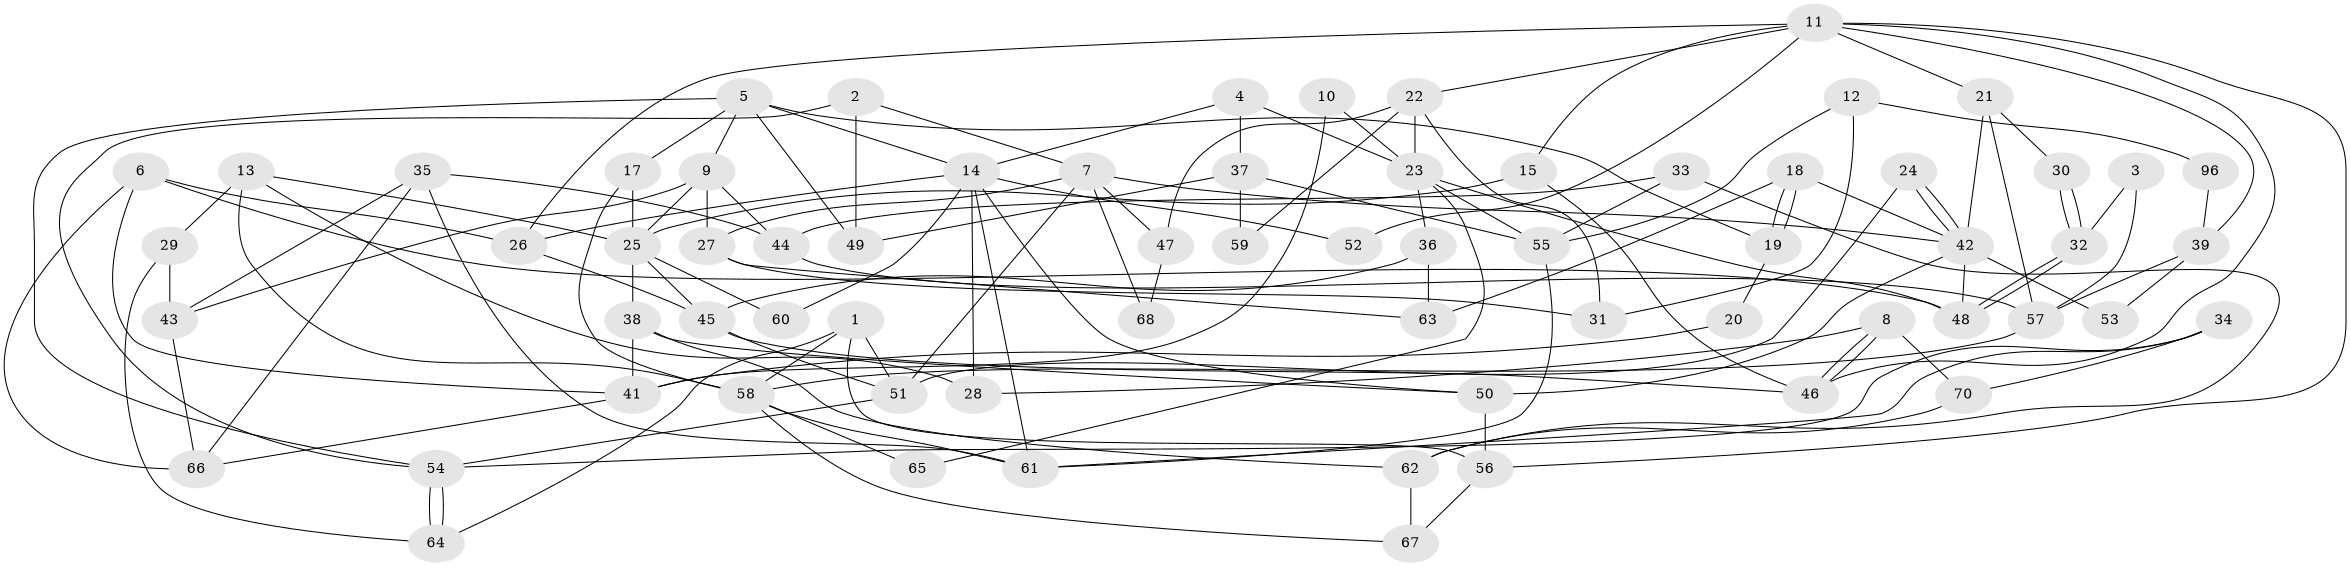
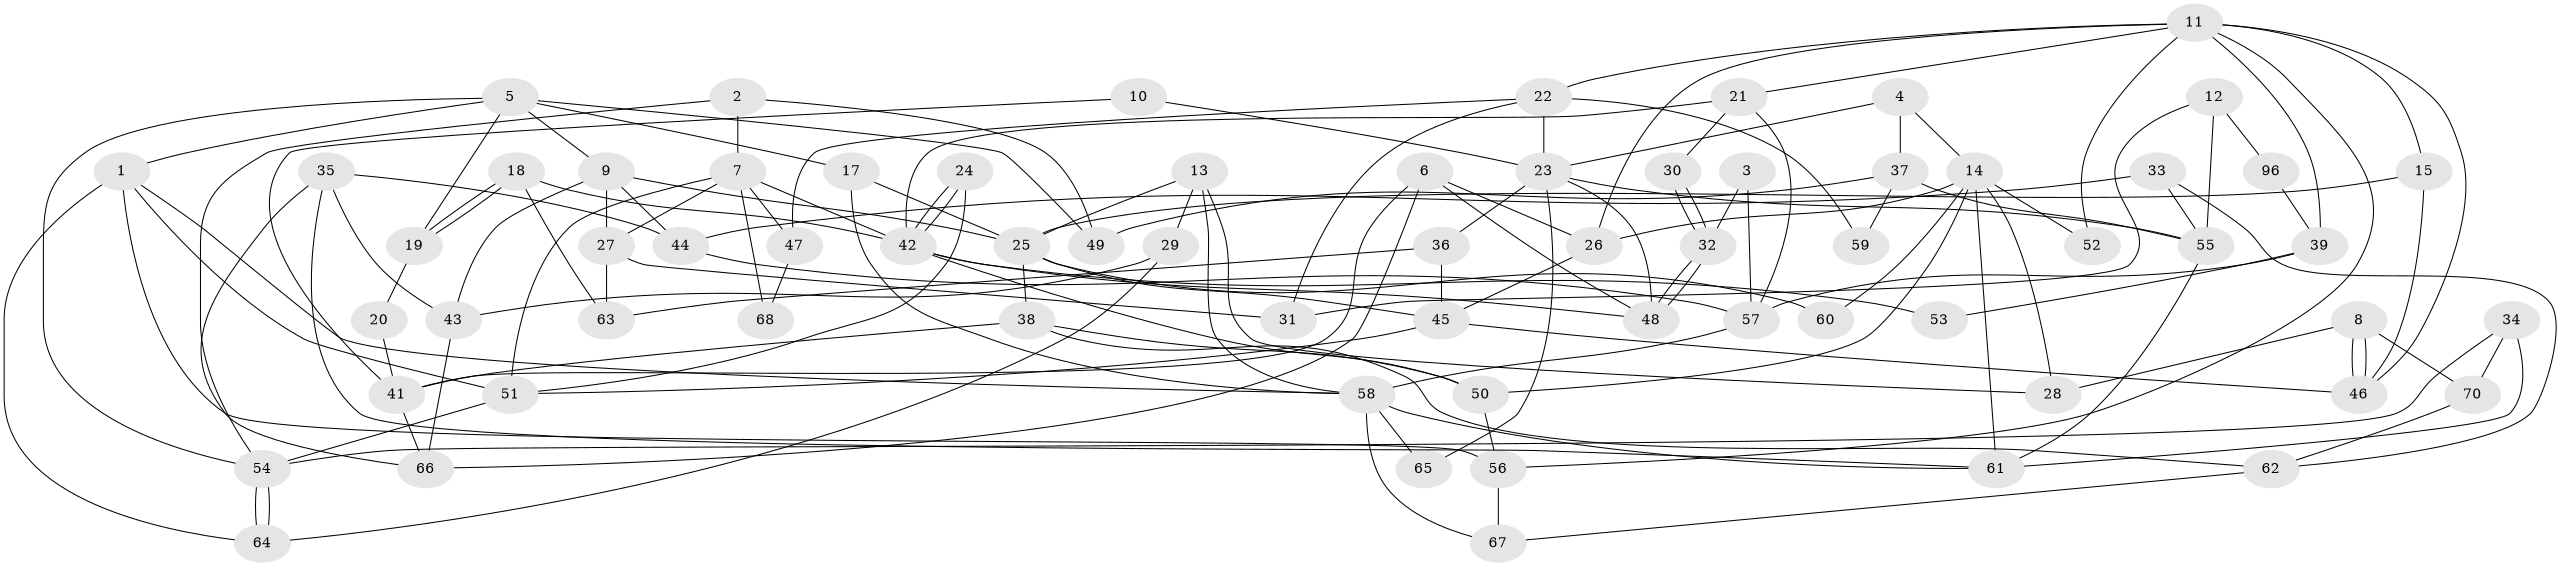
edge "5" -- "14": now "5" -- "1"
